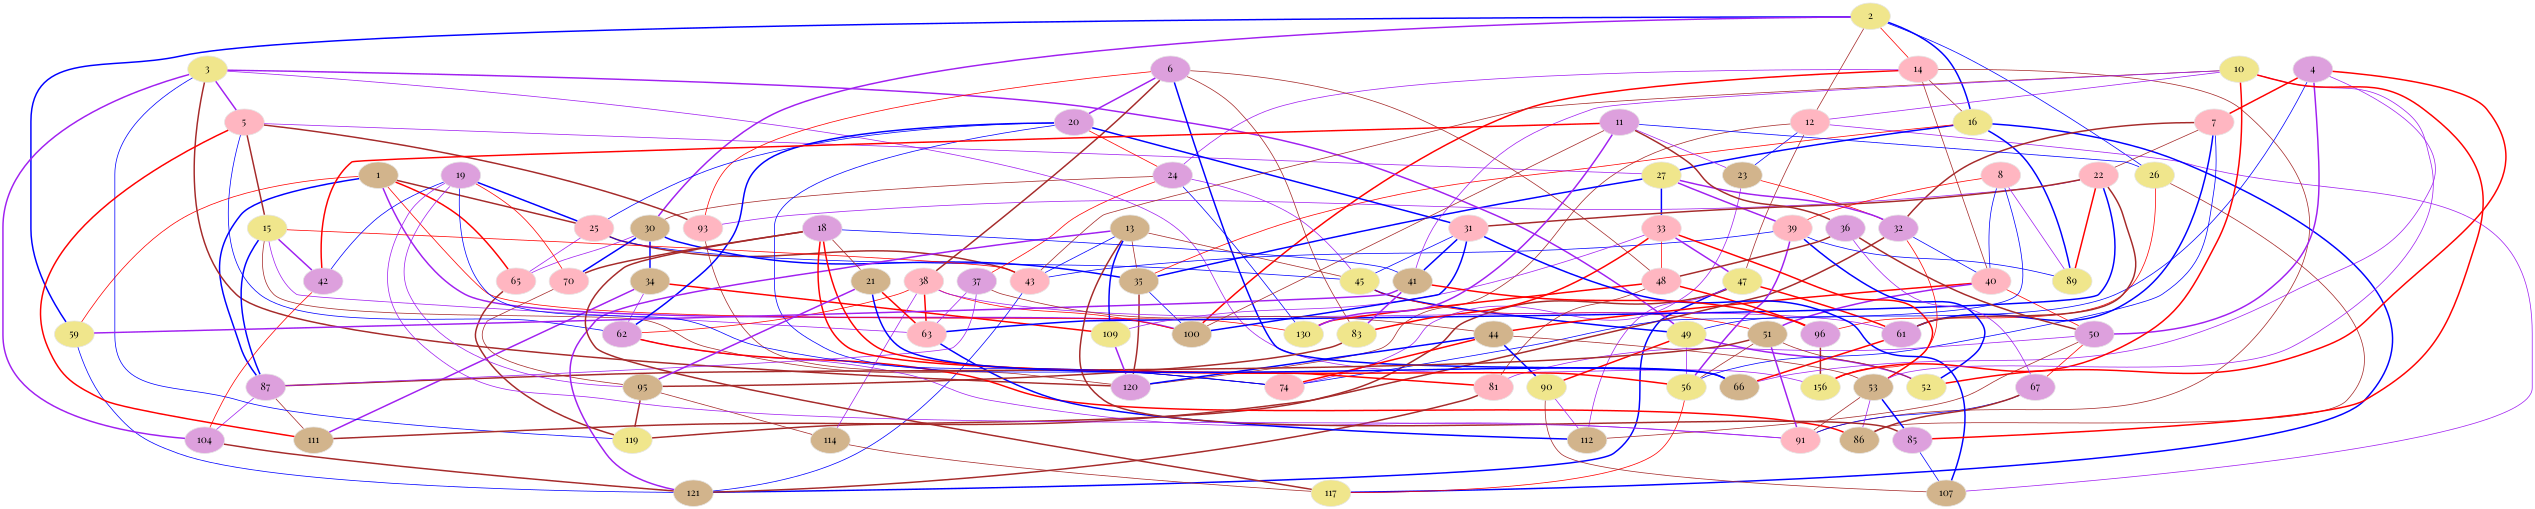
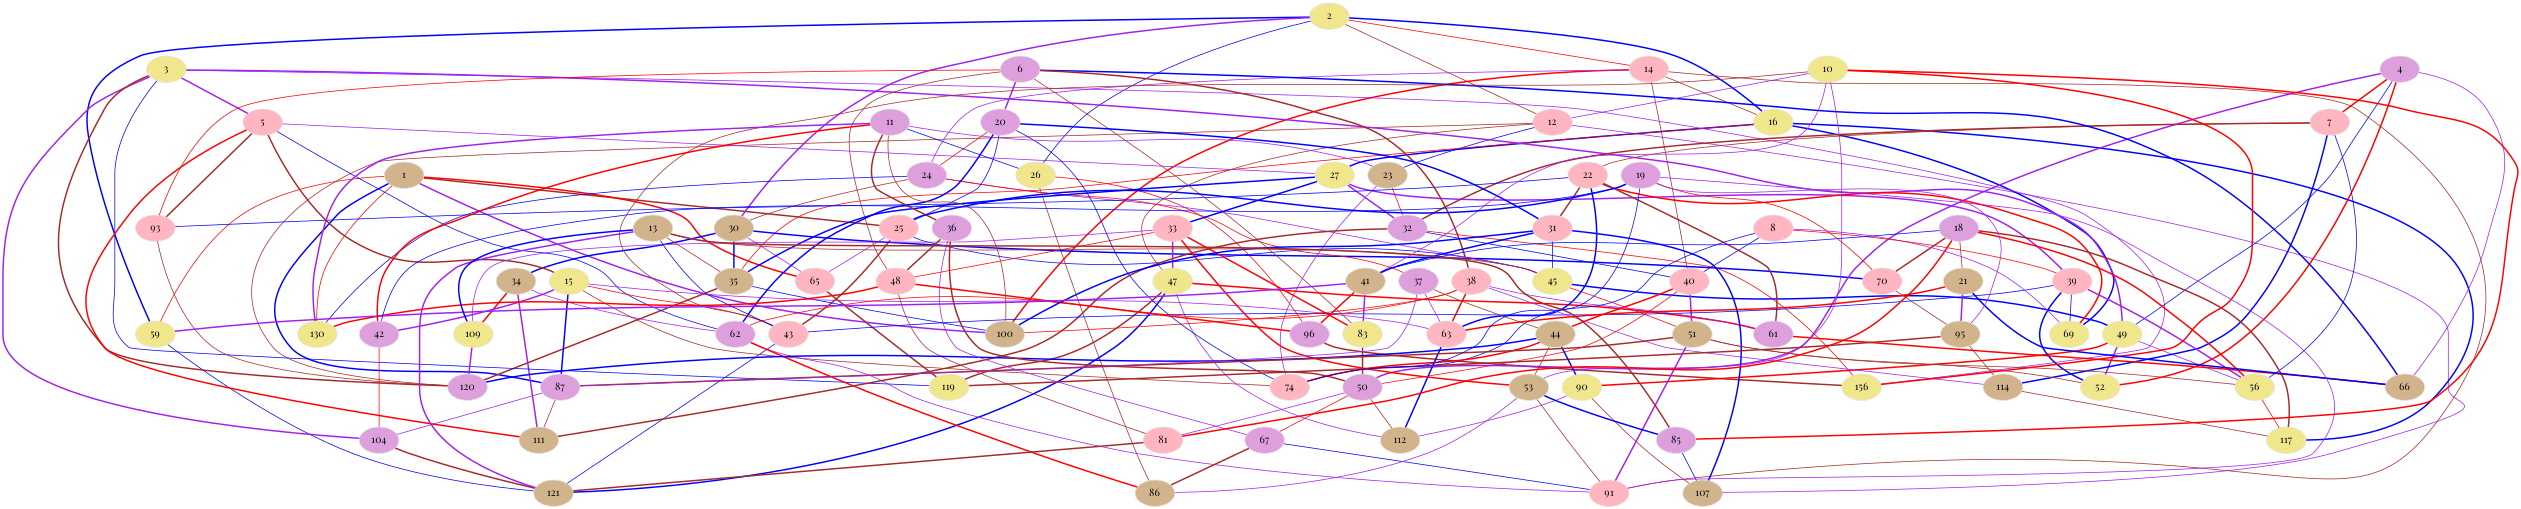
edge "22" -- "93": color purple -> blue
node "89": label "89" -> "69"
edge "7" -- "61": now "7" -- "114"
edge "83" -- "95": now "83" -- "50"
